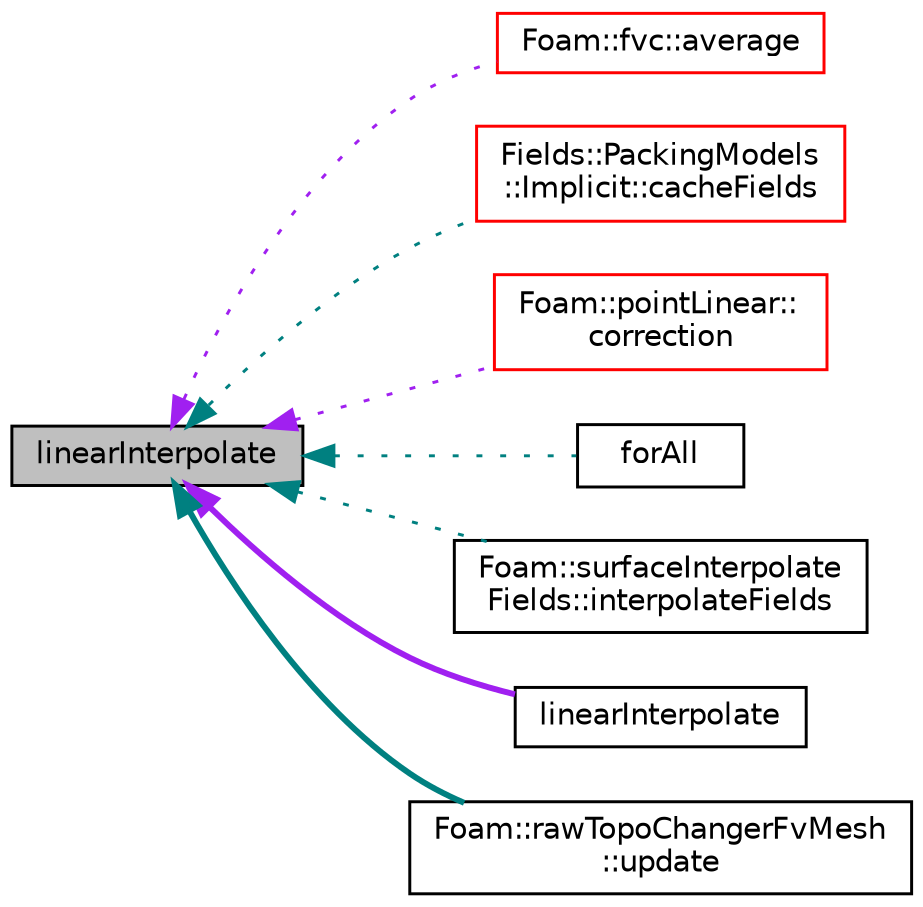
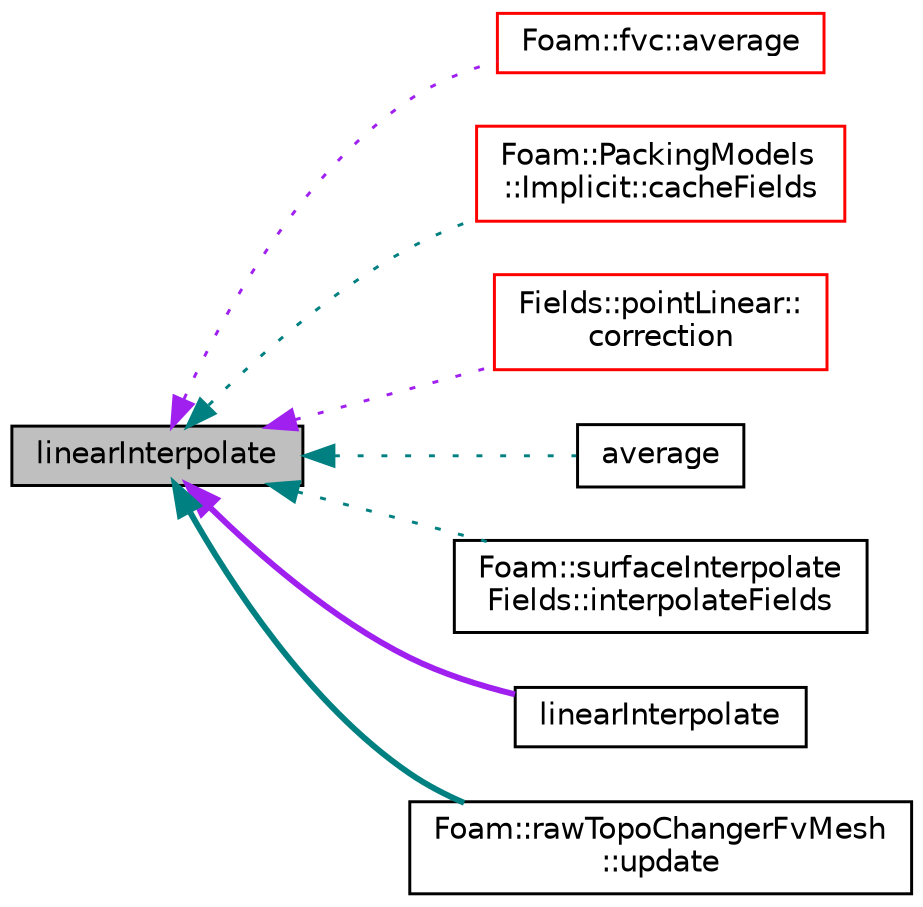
node "Fields::PackingModels ::Implicit::cacheFields": label "Fields::PackingModels ::Implicit::cacheFields" -> "Foam::PackingModels ::Implicit::cacheFields"
node "Foam::pointLinear:: correction": label "Foam::pointLinear:: correction" -> "Fields::pointLinear:: correction"
node "forAll": label "forAll" -> "average"
